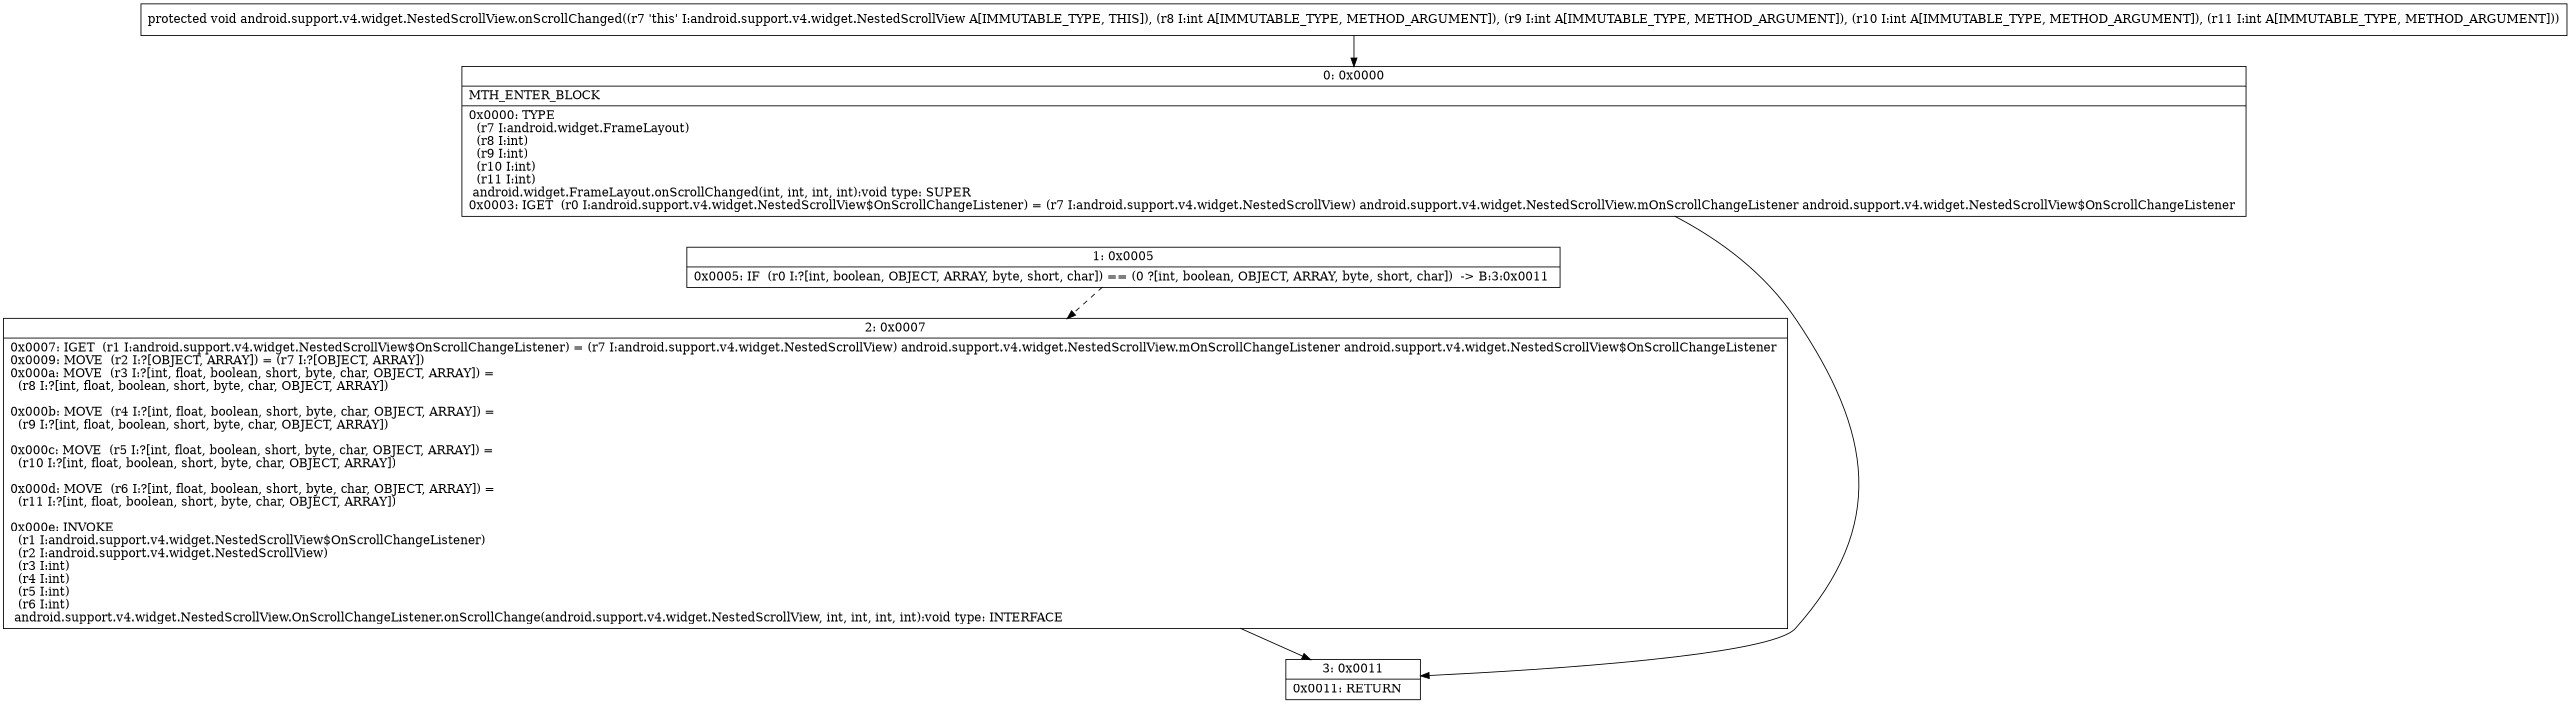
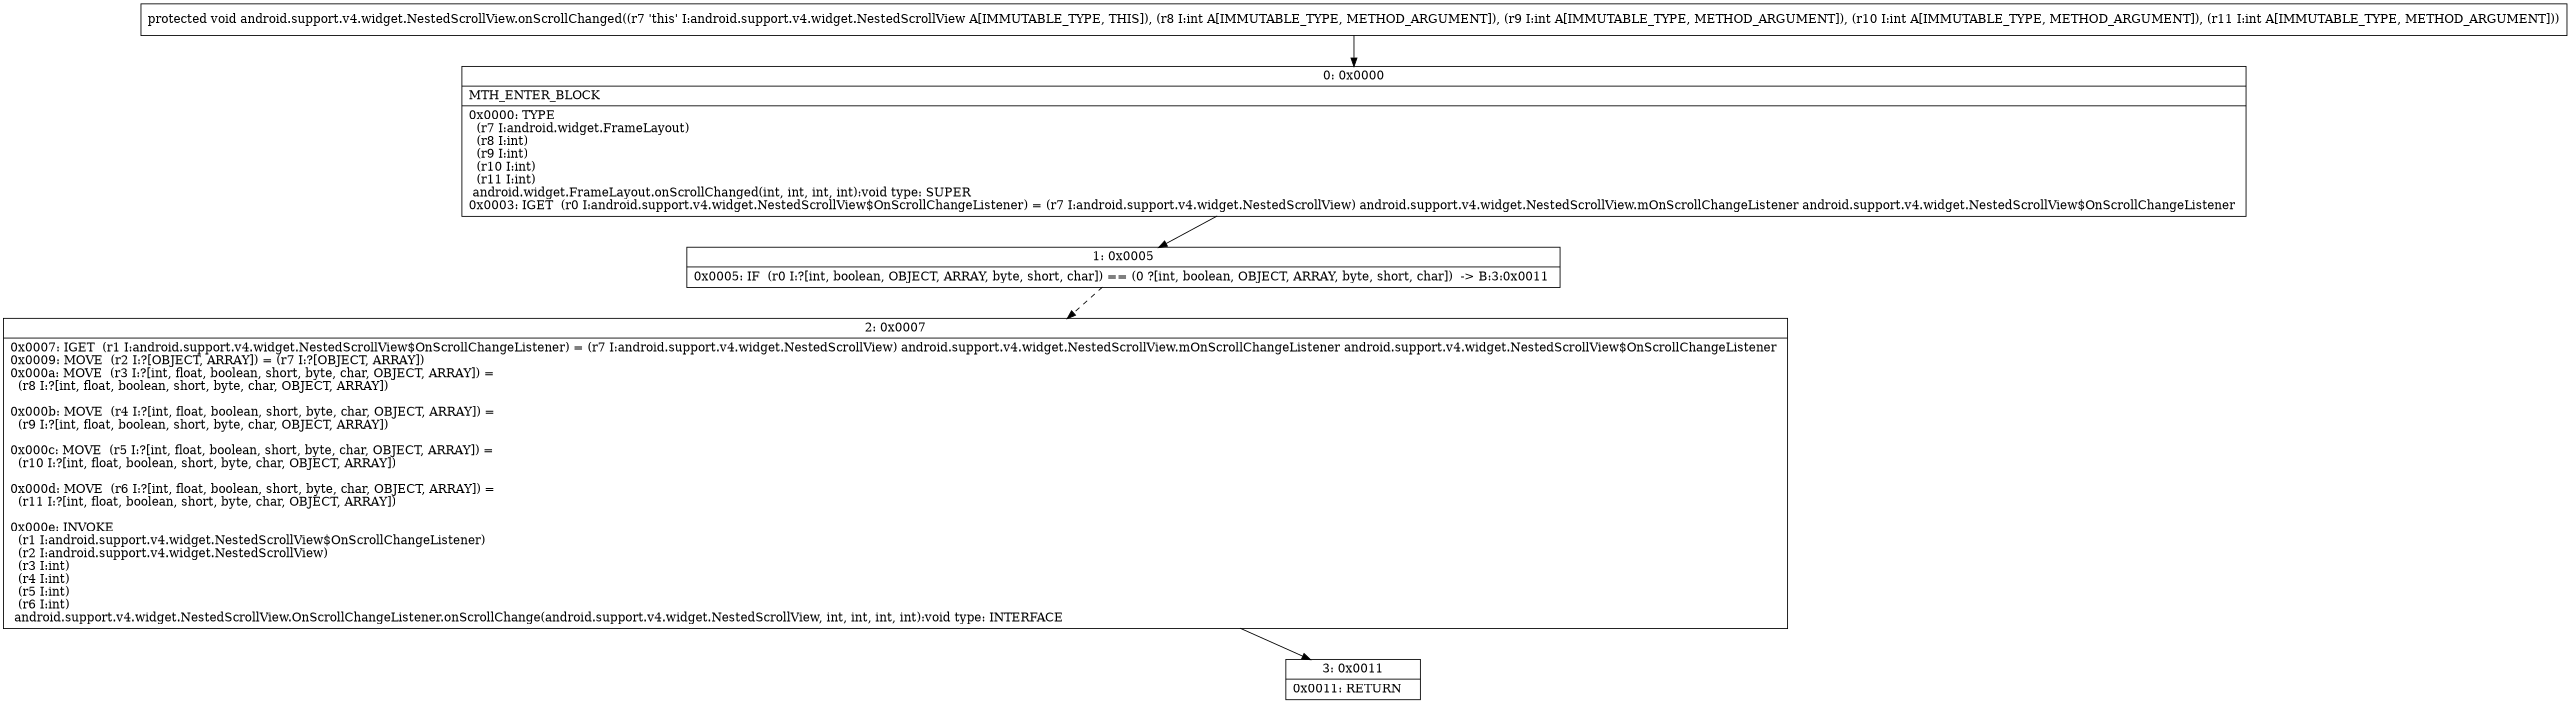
edge "0: 0x0000" -> "3: 0x0011": now "0: 0x0000" -> "1: 0x0005"
